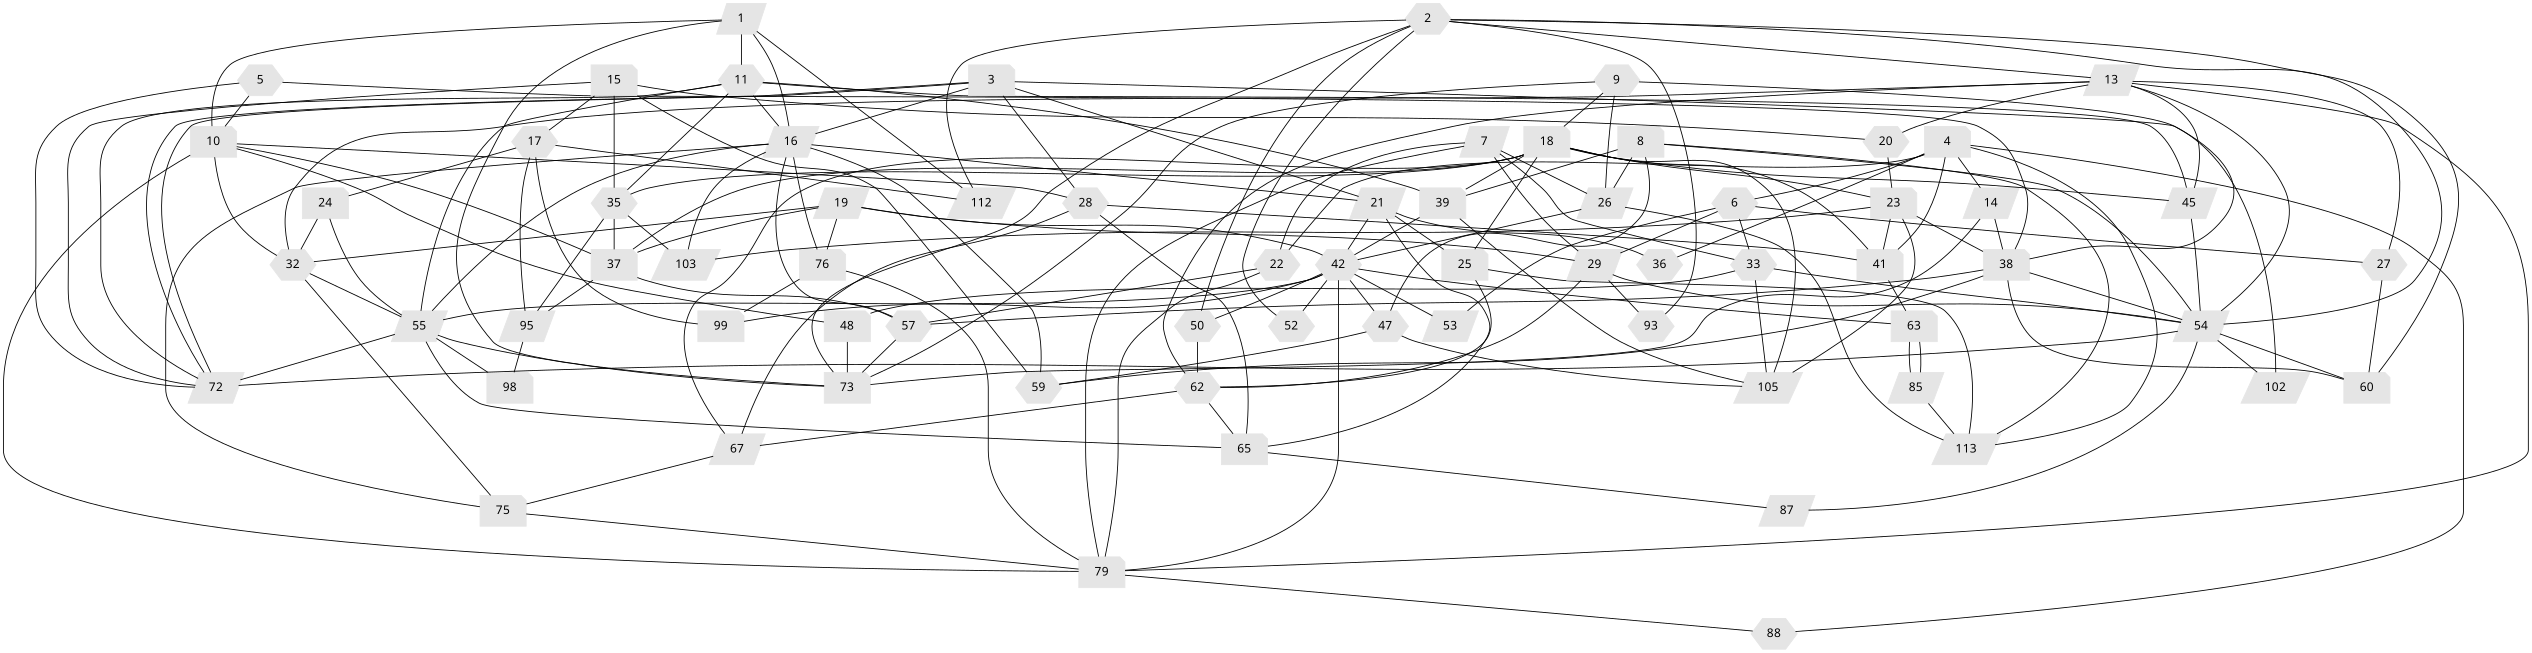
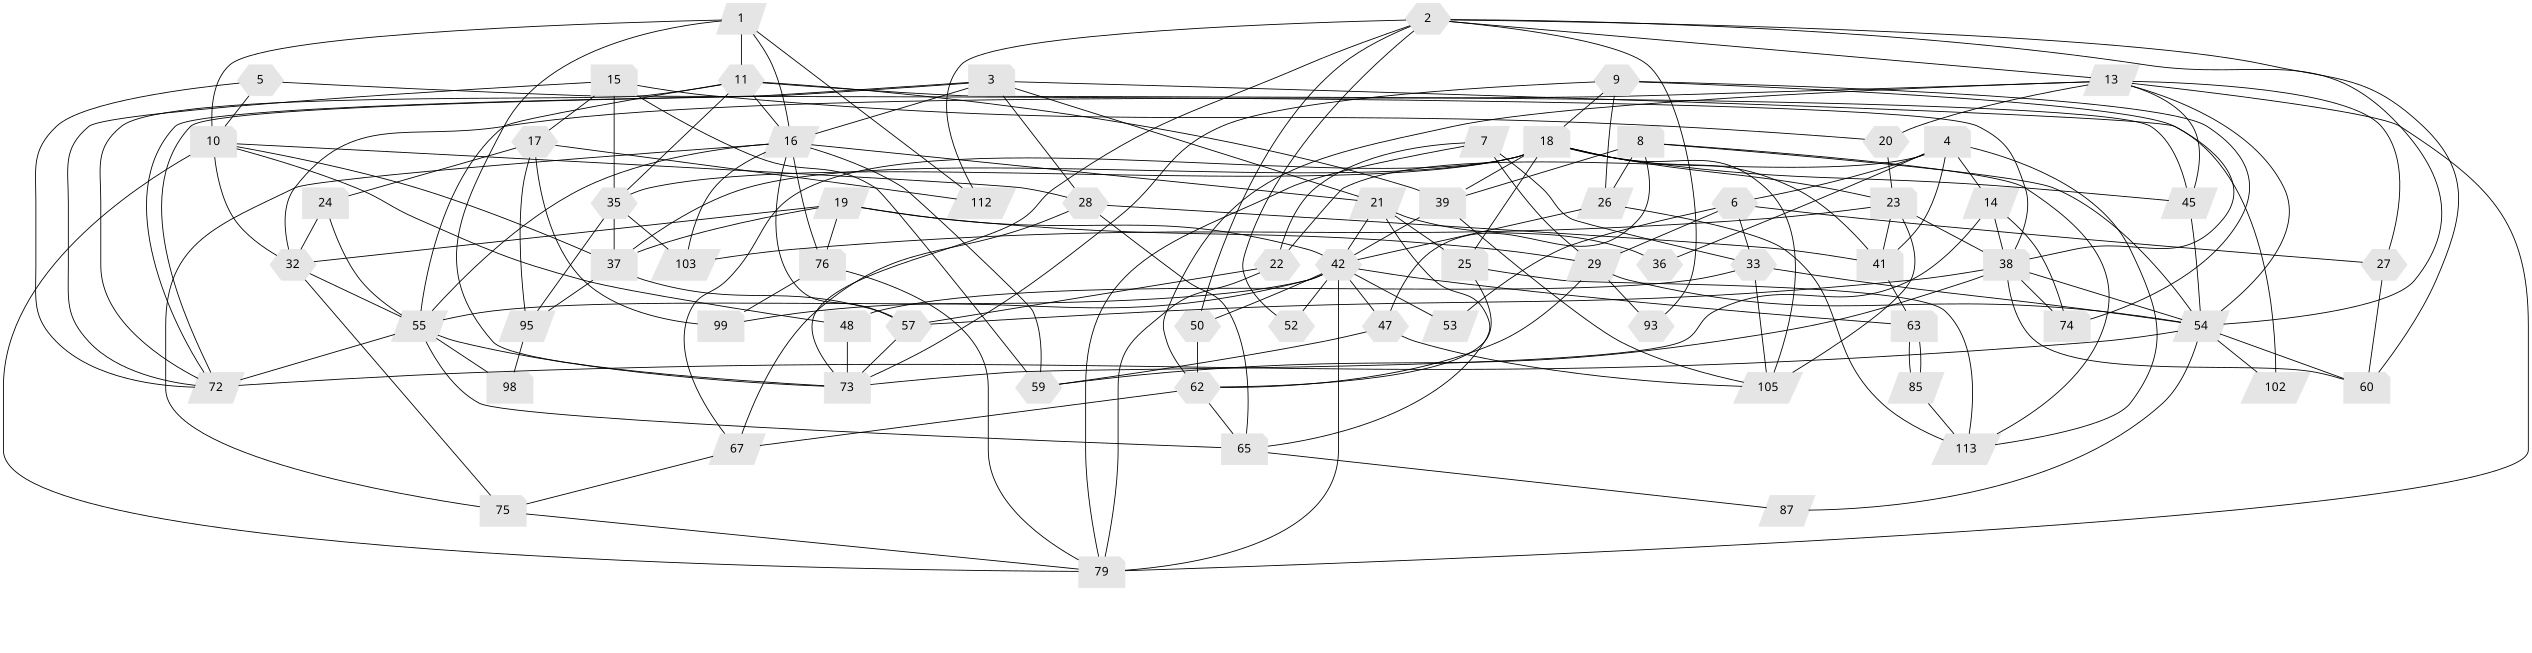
edge "7" -- "26": removed
node "74": added
node "88": removed
